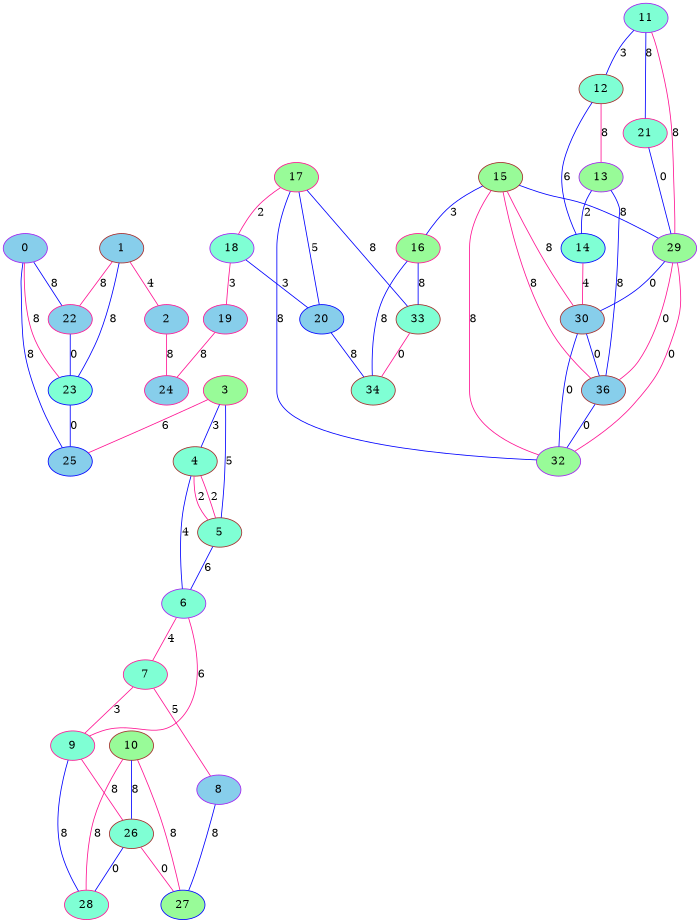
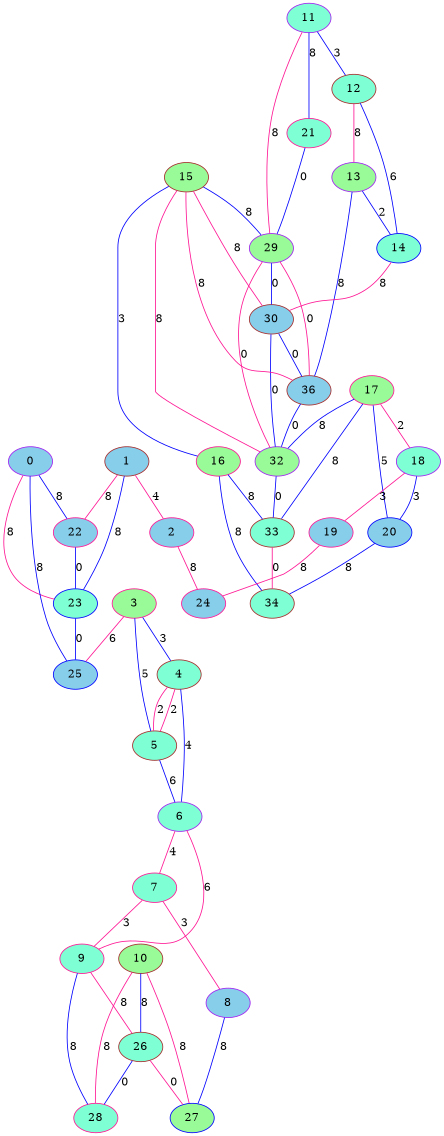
edge "14" -- "30": label "4" -> "8"
edge "32" -- "33": added, label "0"
edge "7" -- "8": label "5" -> "3"
